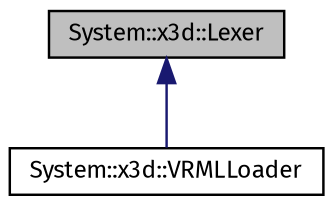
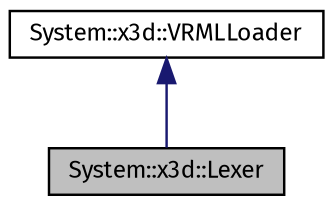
edge "System::x3d::VRMLLoader" -> "System::x3d::Lexer": reversed
